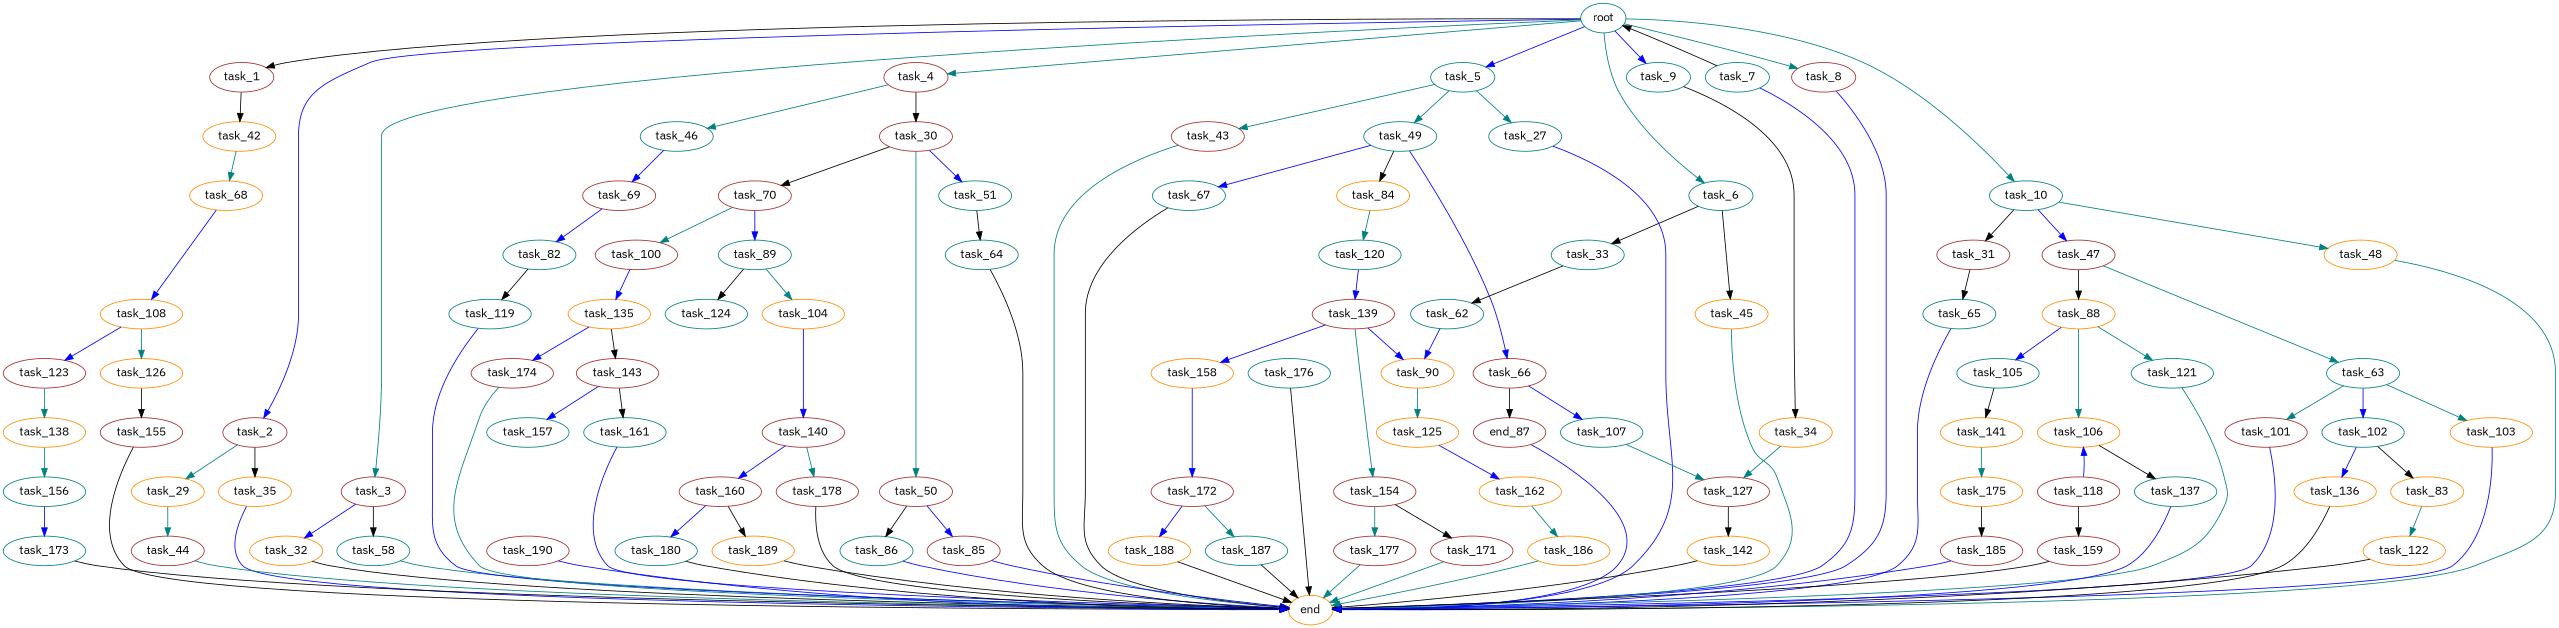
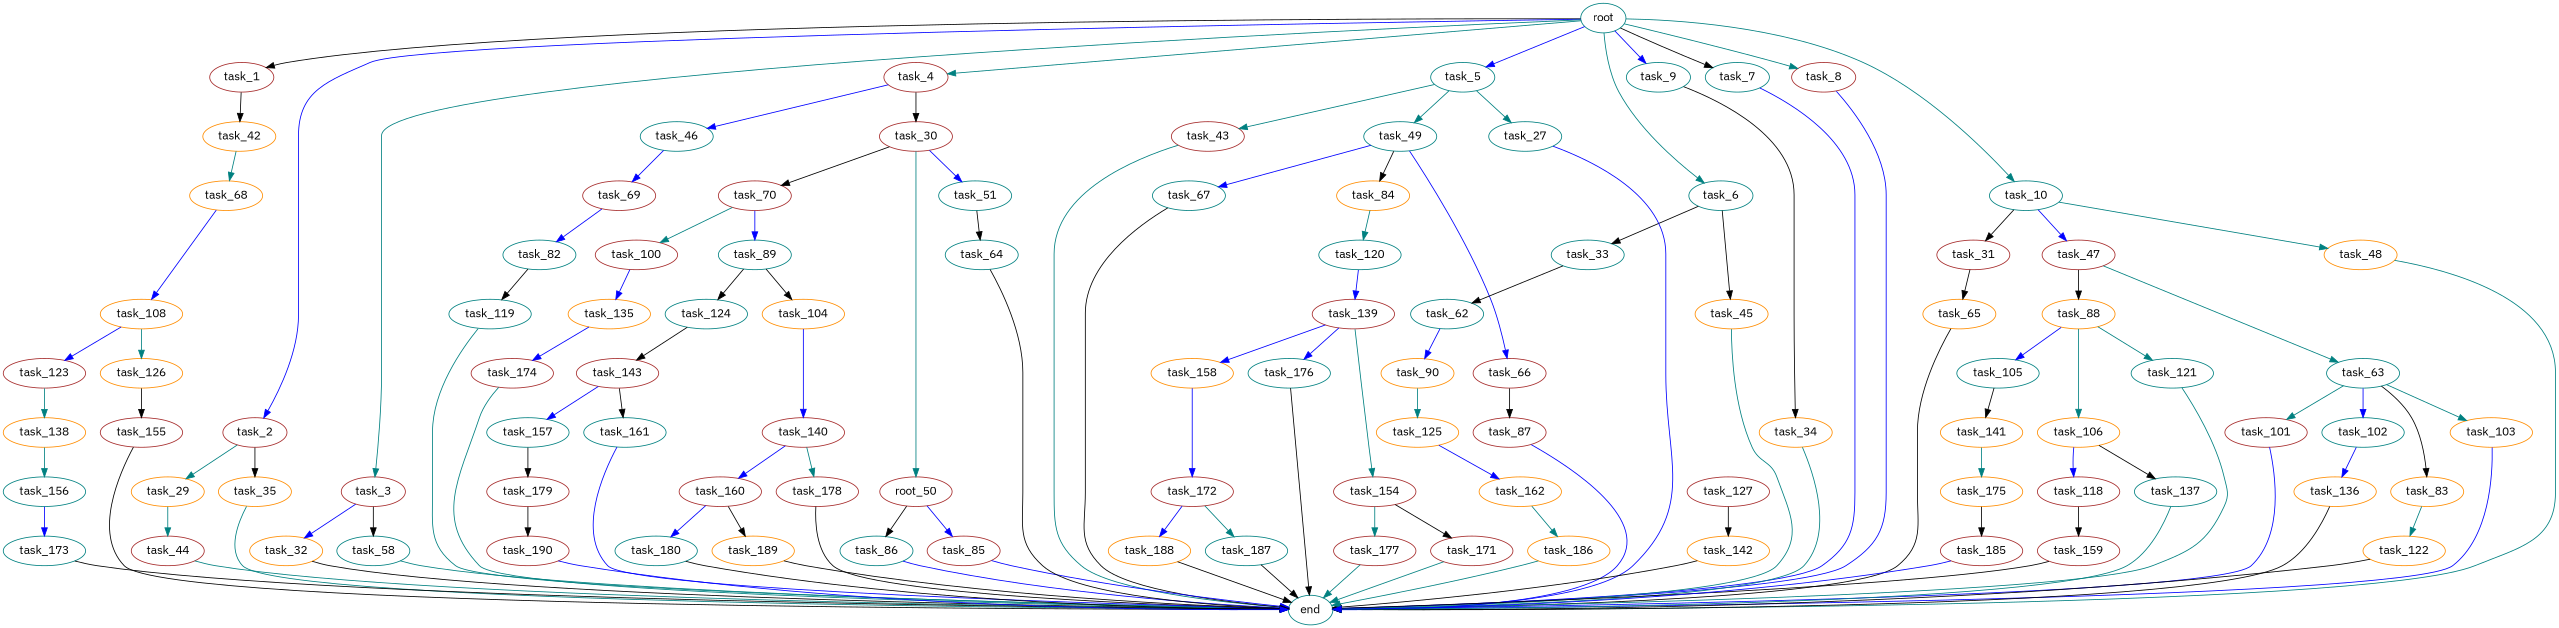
edge "task_7" -> "root": reversed
edge "task_4" -> "task_46": color teal -> blue
edge "task_89" -> "task_104": color teal -> black
node "task_65": color teal -> darkorange
edge "task_135" -> "task_143": now "task_124" -> "task_143"
edge "task_139" -> "task_90": now "task_139" -> "task_176"
node "end_87": label "end_87" -> "task_87"
node "task_107": removed
edge "task_34" -> "task_127": now "task_34" -> "end"
edge "task_102" -> "task_83": now "task_63" -> "task_83"
edge "task_118" -> "task_106": reversed
node "task_179": added
node "task_50": label "task_50" -> "root_50"
edge "task_65" -> "end": color blue -> black
edge "task_119" -> "end": color blue -> teal
edge "task_35" -> "end": color blue -> teal
edge "task_137" -> "end": color blue -> teal
node "end": color darkorange -> teal
